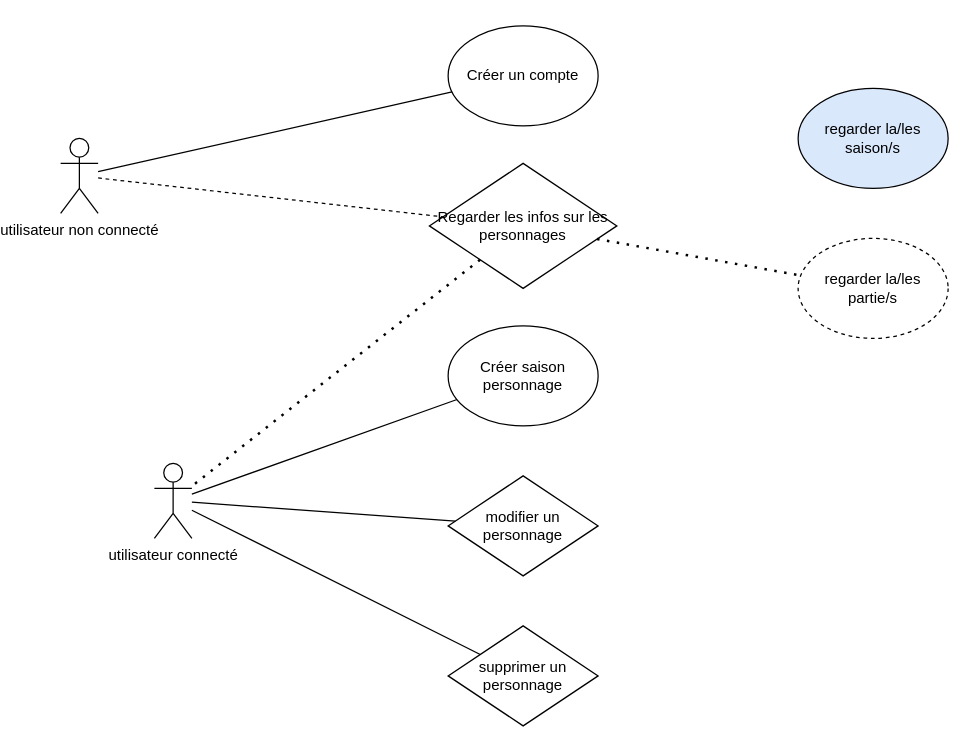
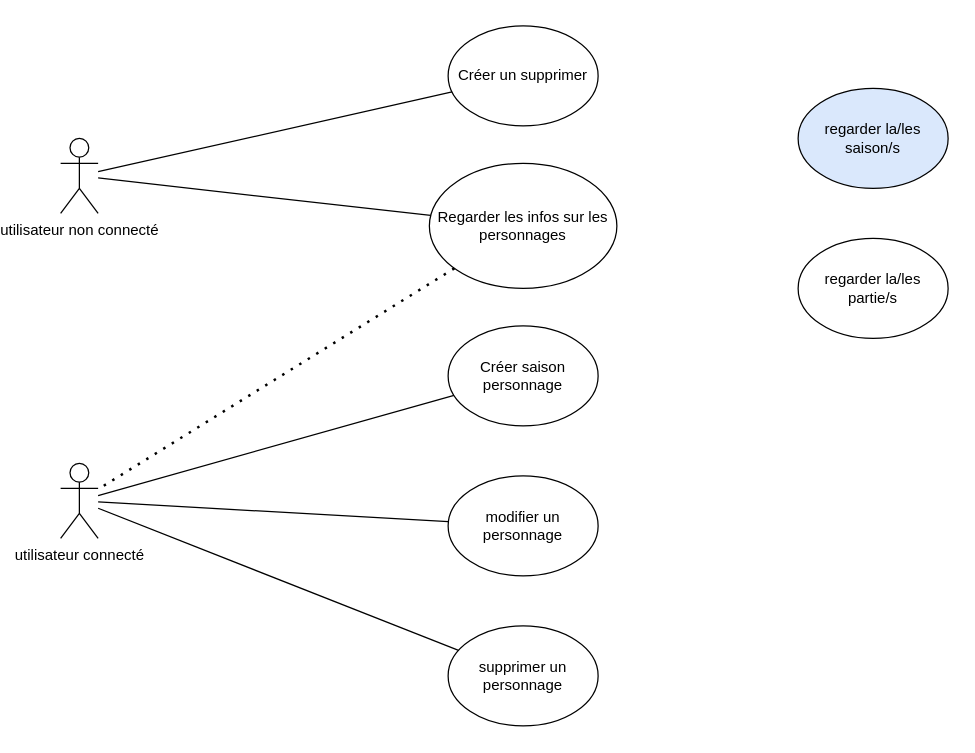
node "Créer un compte": label "Créer un compte" -> "Créer un supprimer"
edge "utilisateur non connecté" -- "Regarder les infos sur les personnages": style dashed -> solid
node "Regarder les infos sur les personnages": shape diamond -> ellipse
edge "Regarder les infos sur les personnages" -- "regarder la/les partie/s": removed
node "regarder la/les partie/s": style dashed -> solid
node "utilisateur connecté": moved (173, 501) -> (79, 501)
node "modifier un personnage": shape diamond -> ellipse
node "supprimer un personnage": shape diamond -> ellipse
